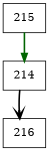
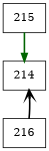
edge "214" -> "216": reversed
